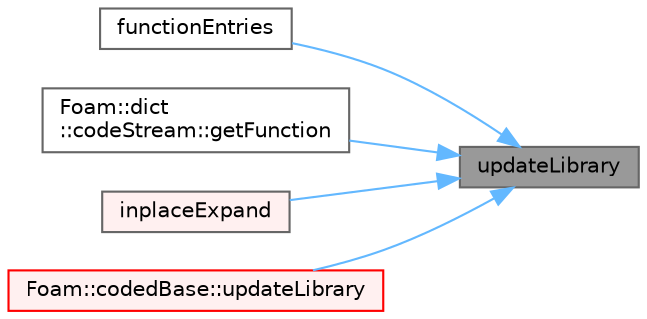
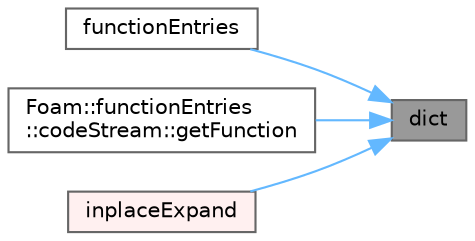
node "Foam::dict ::codeStream::getFunction": label "Foam::dict ::codeStream::getFunction" -> "Foam::functionEntries ::codeStream::getFunction"
node "updateLibrary": label "updateLibrary" -> "dict"
node "Foam::codedBase::updateLibrary": removed
